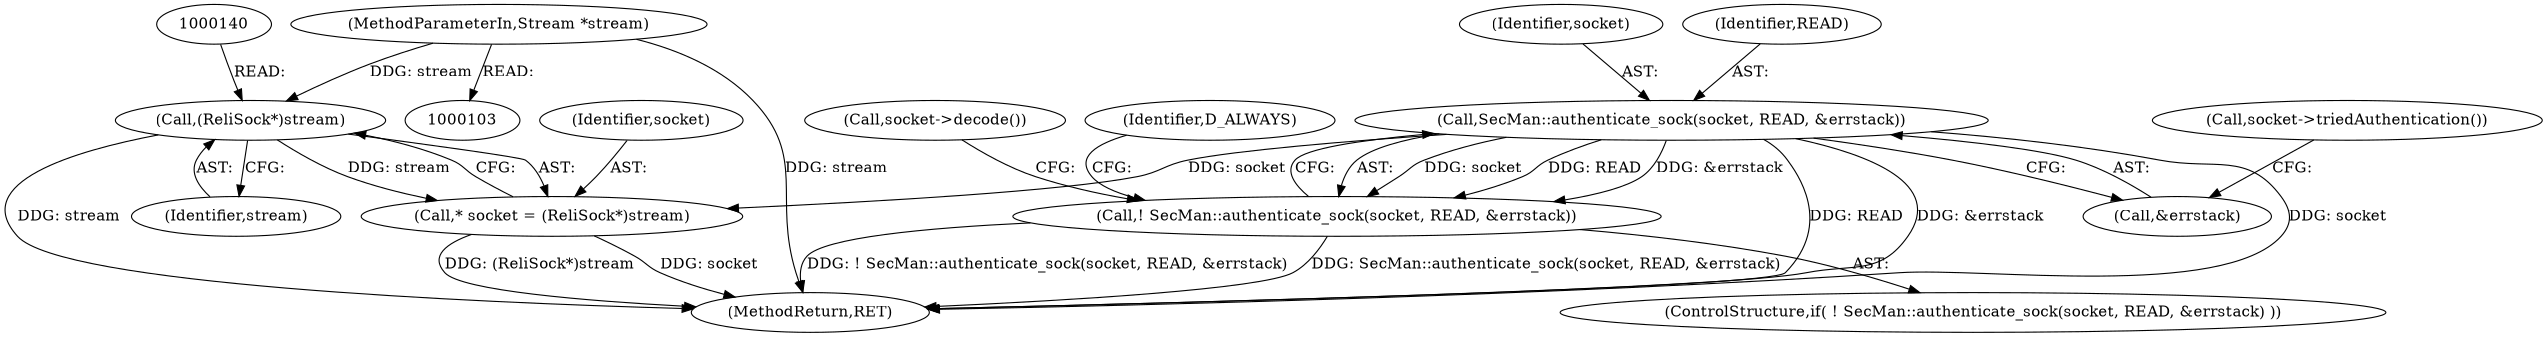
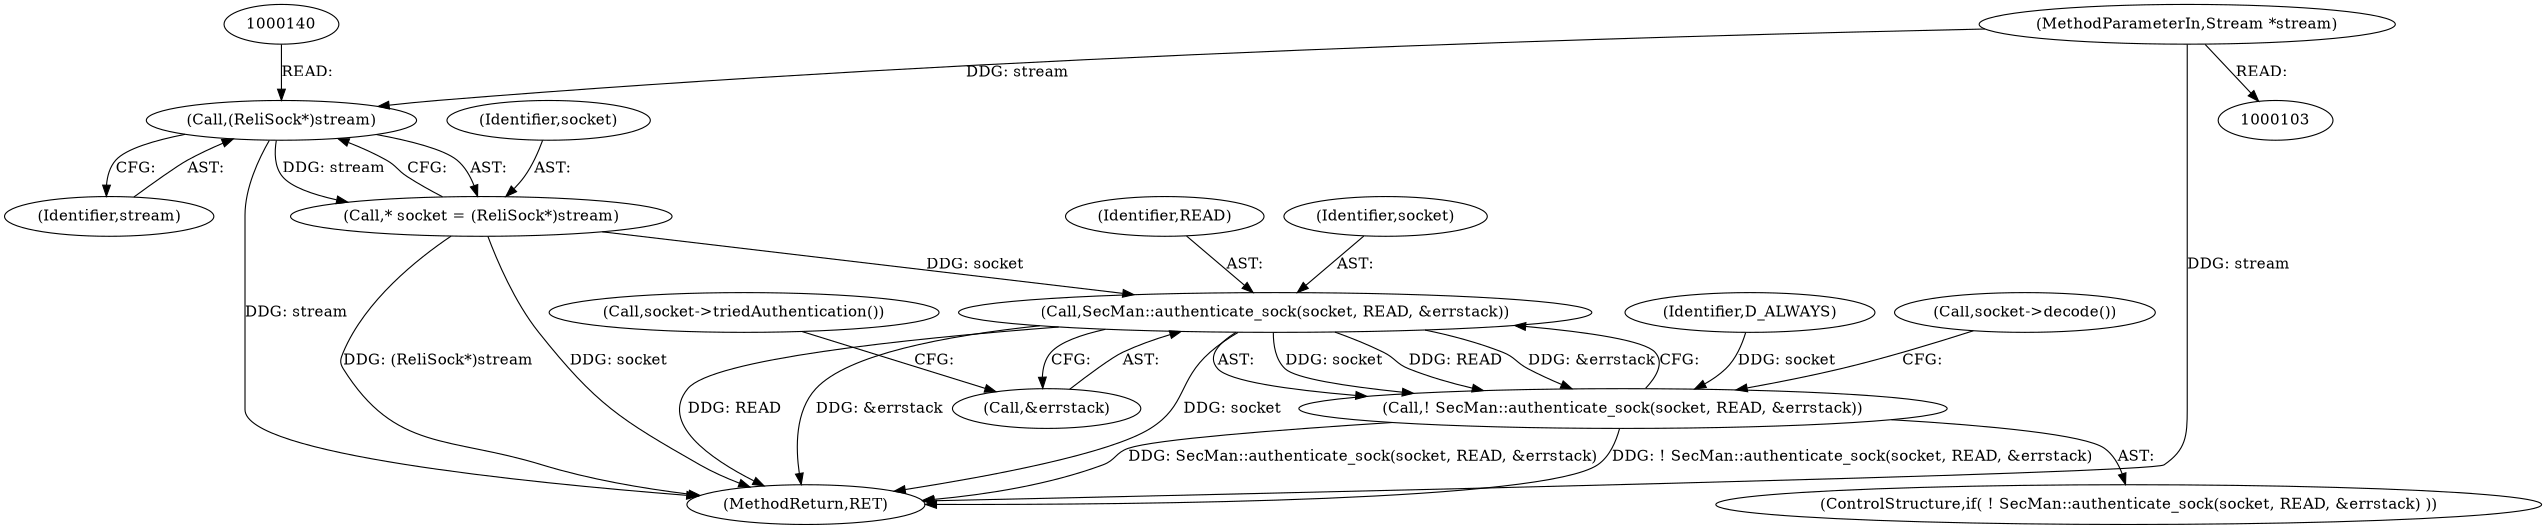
edge "(Identifier,D_ALWAYS)" -> "(Call,! SecMan::authenticate_sock(socket, READ, &errstack))": label "CFG: " -> "DDG: socket"
edge "(Call,SecMan::authenticate_sock(socket, READ, &errstack))" -> "(Call,* socket = (ReliSock*)stream)": reversed
